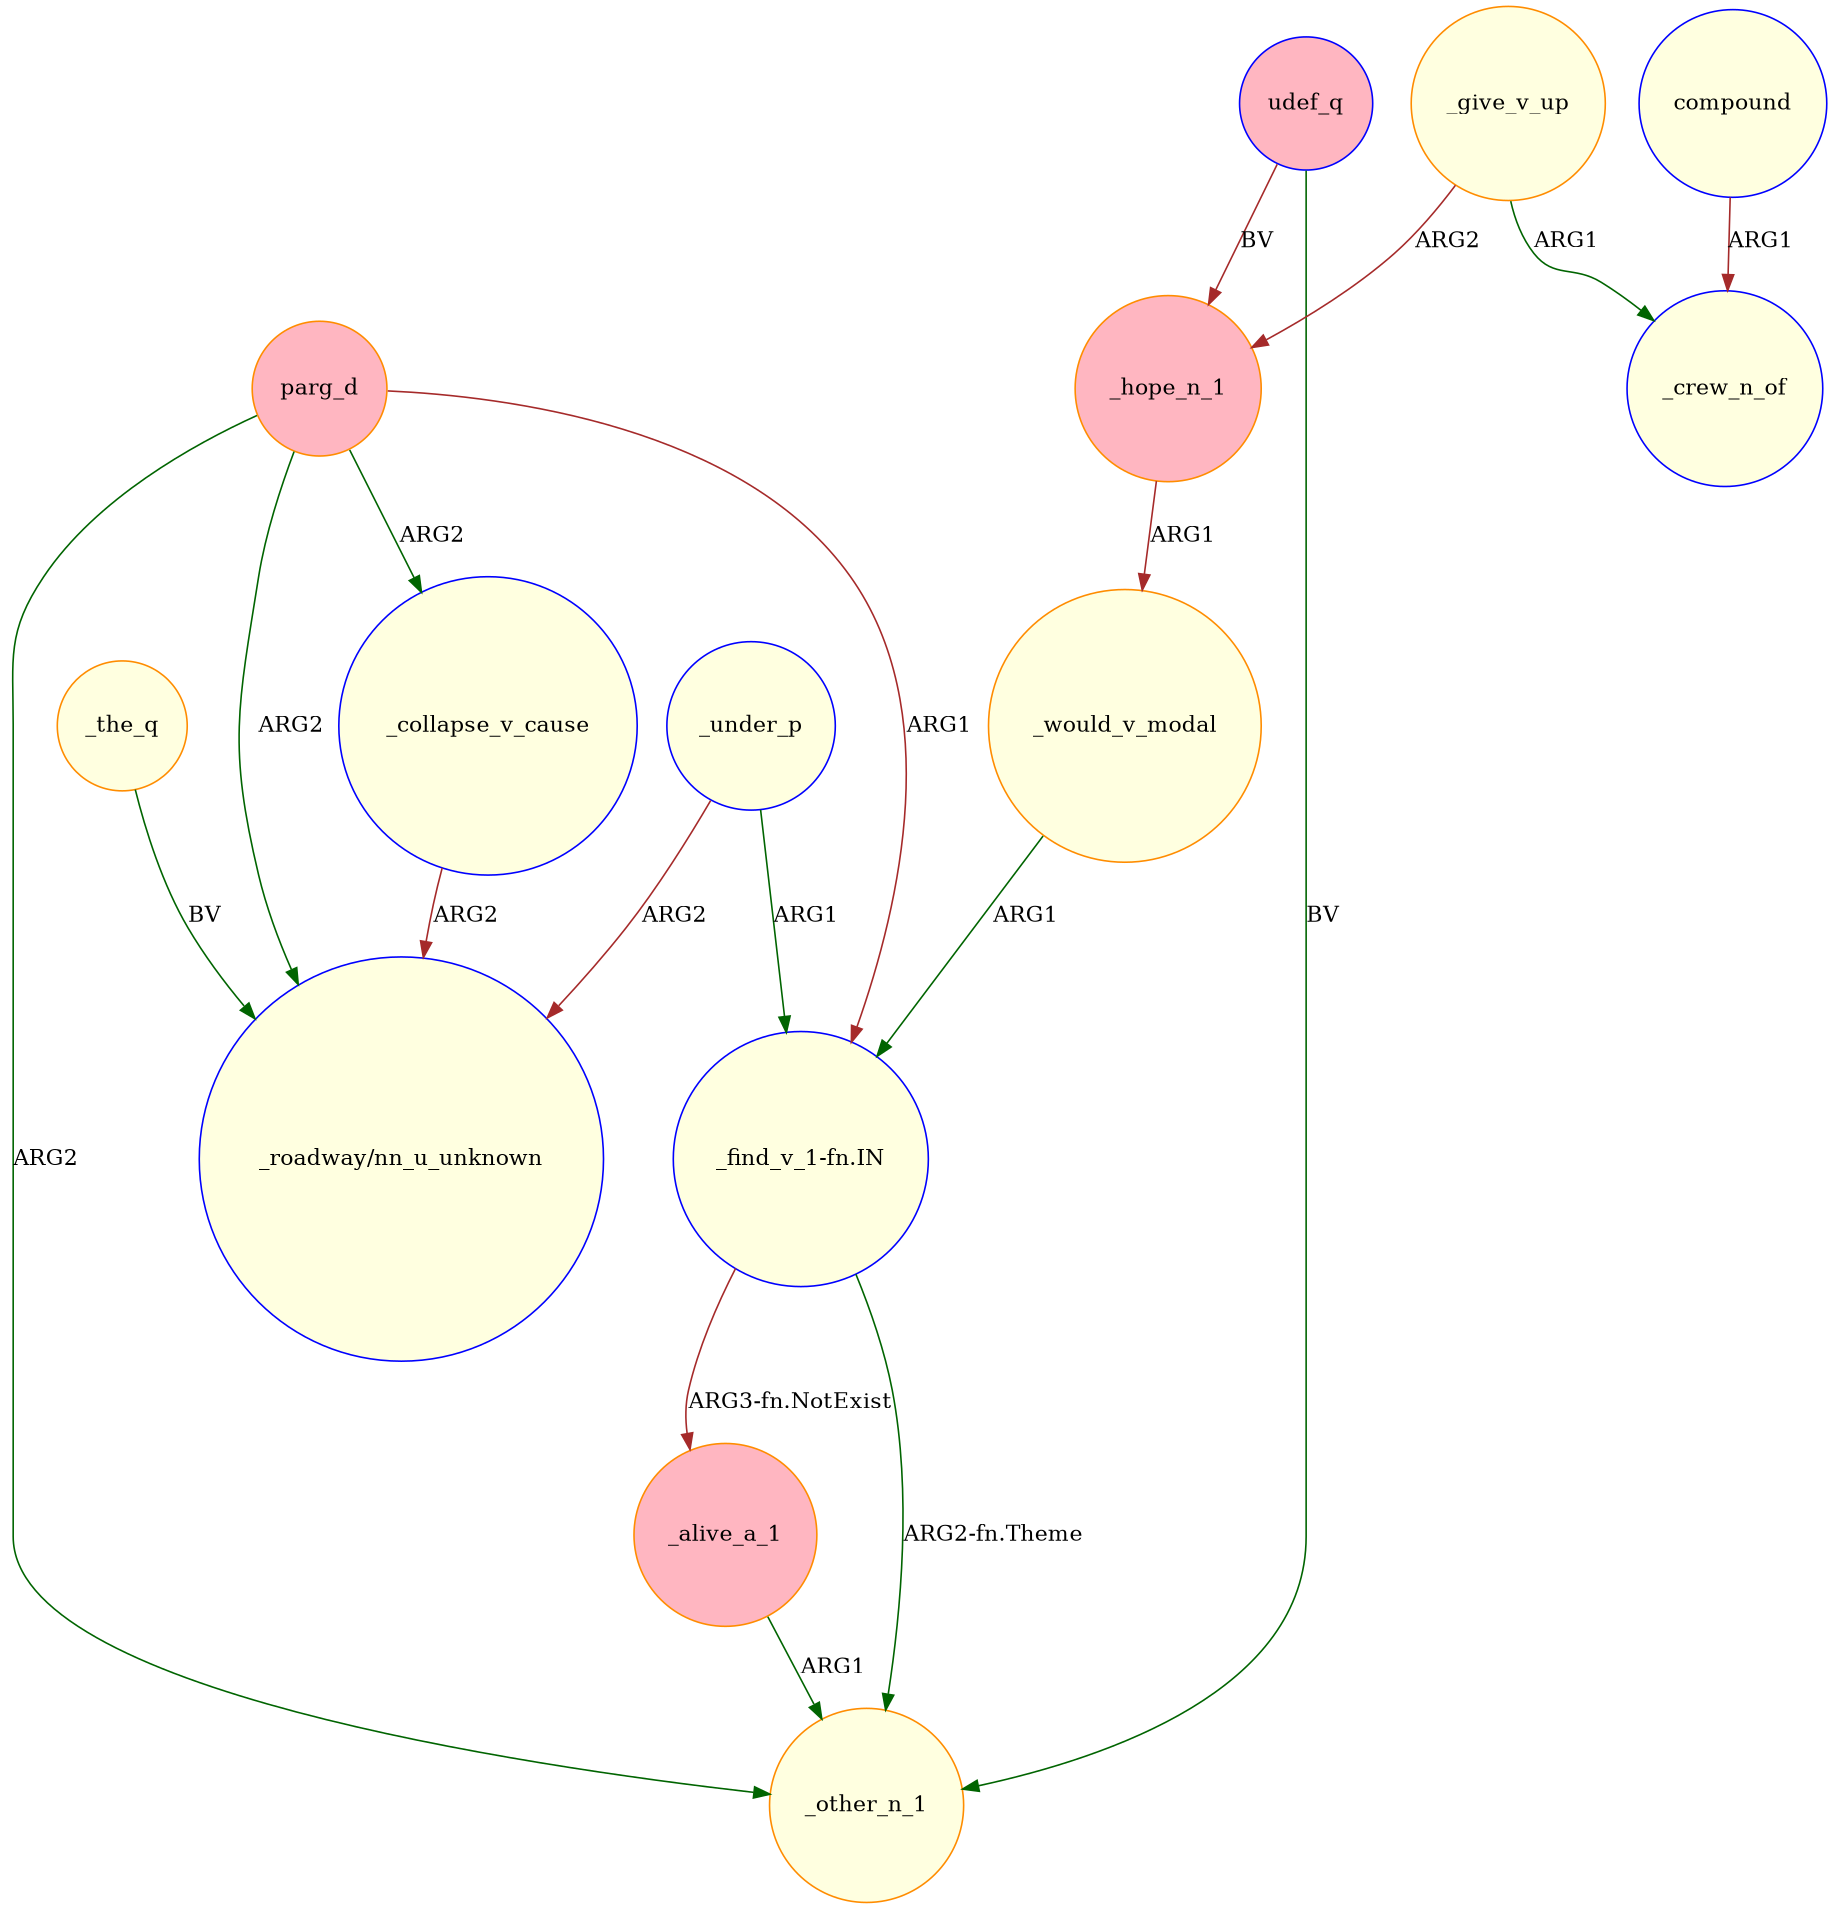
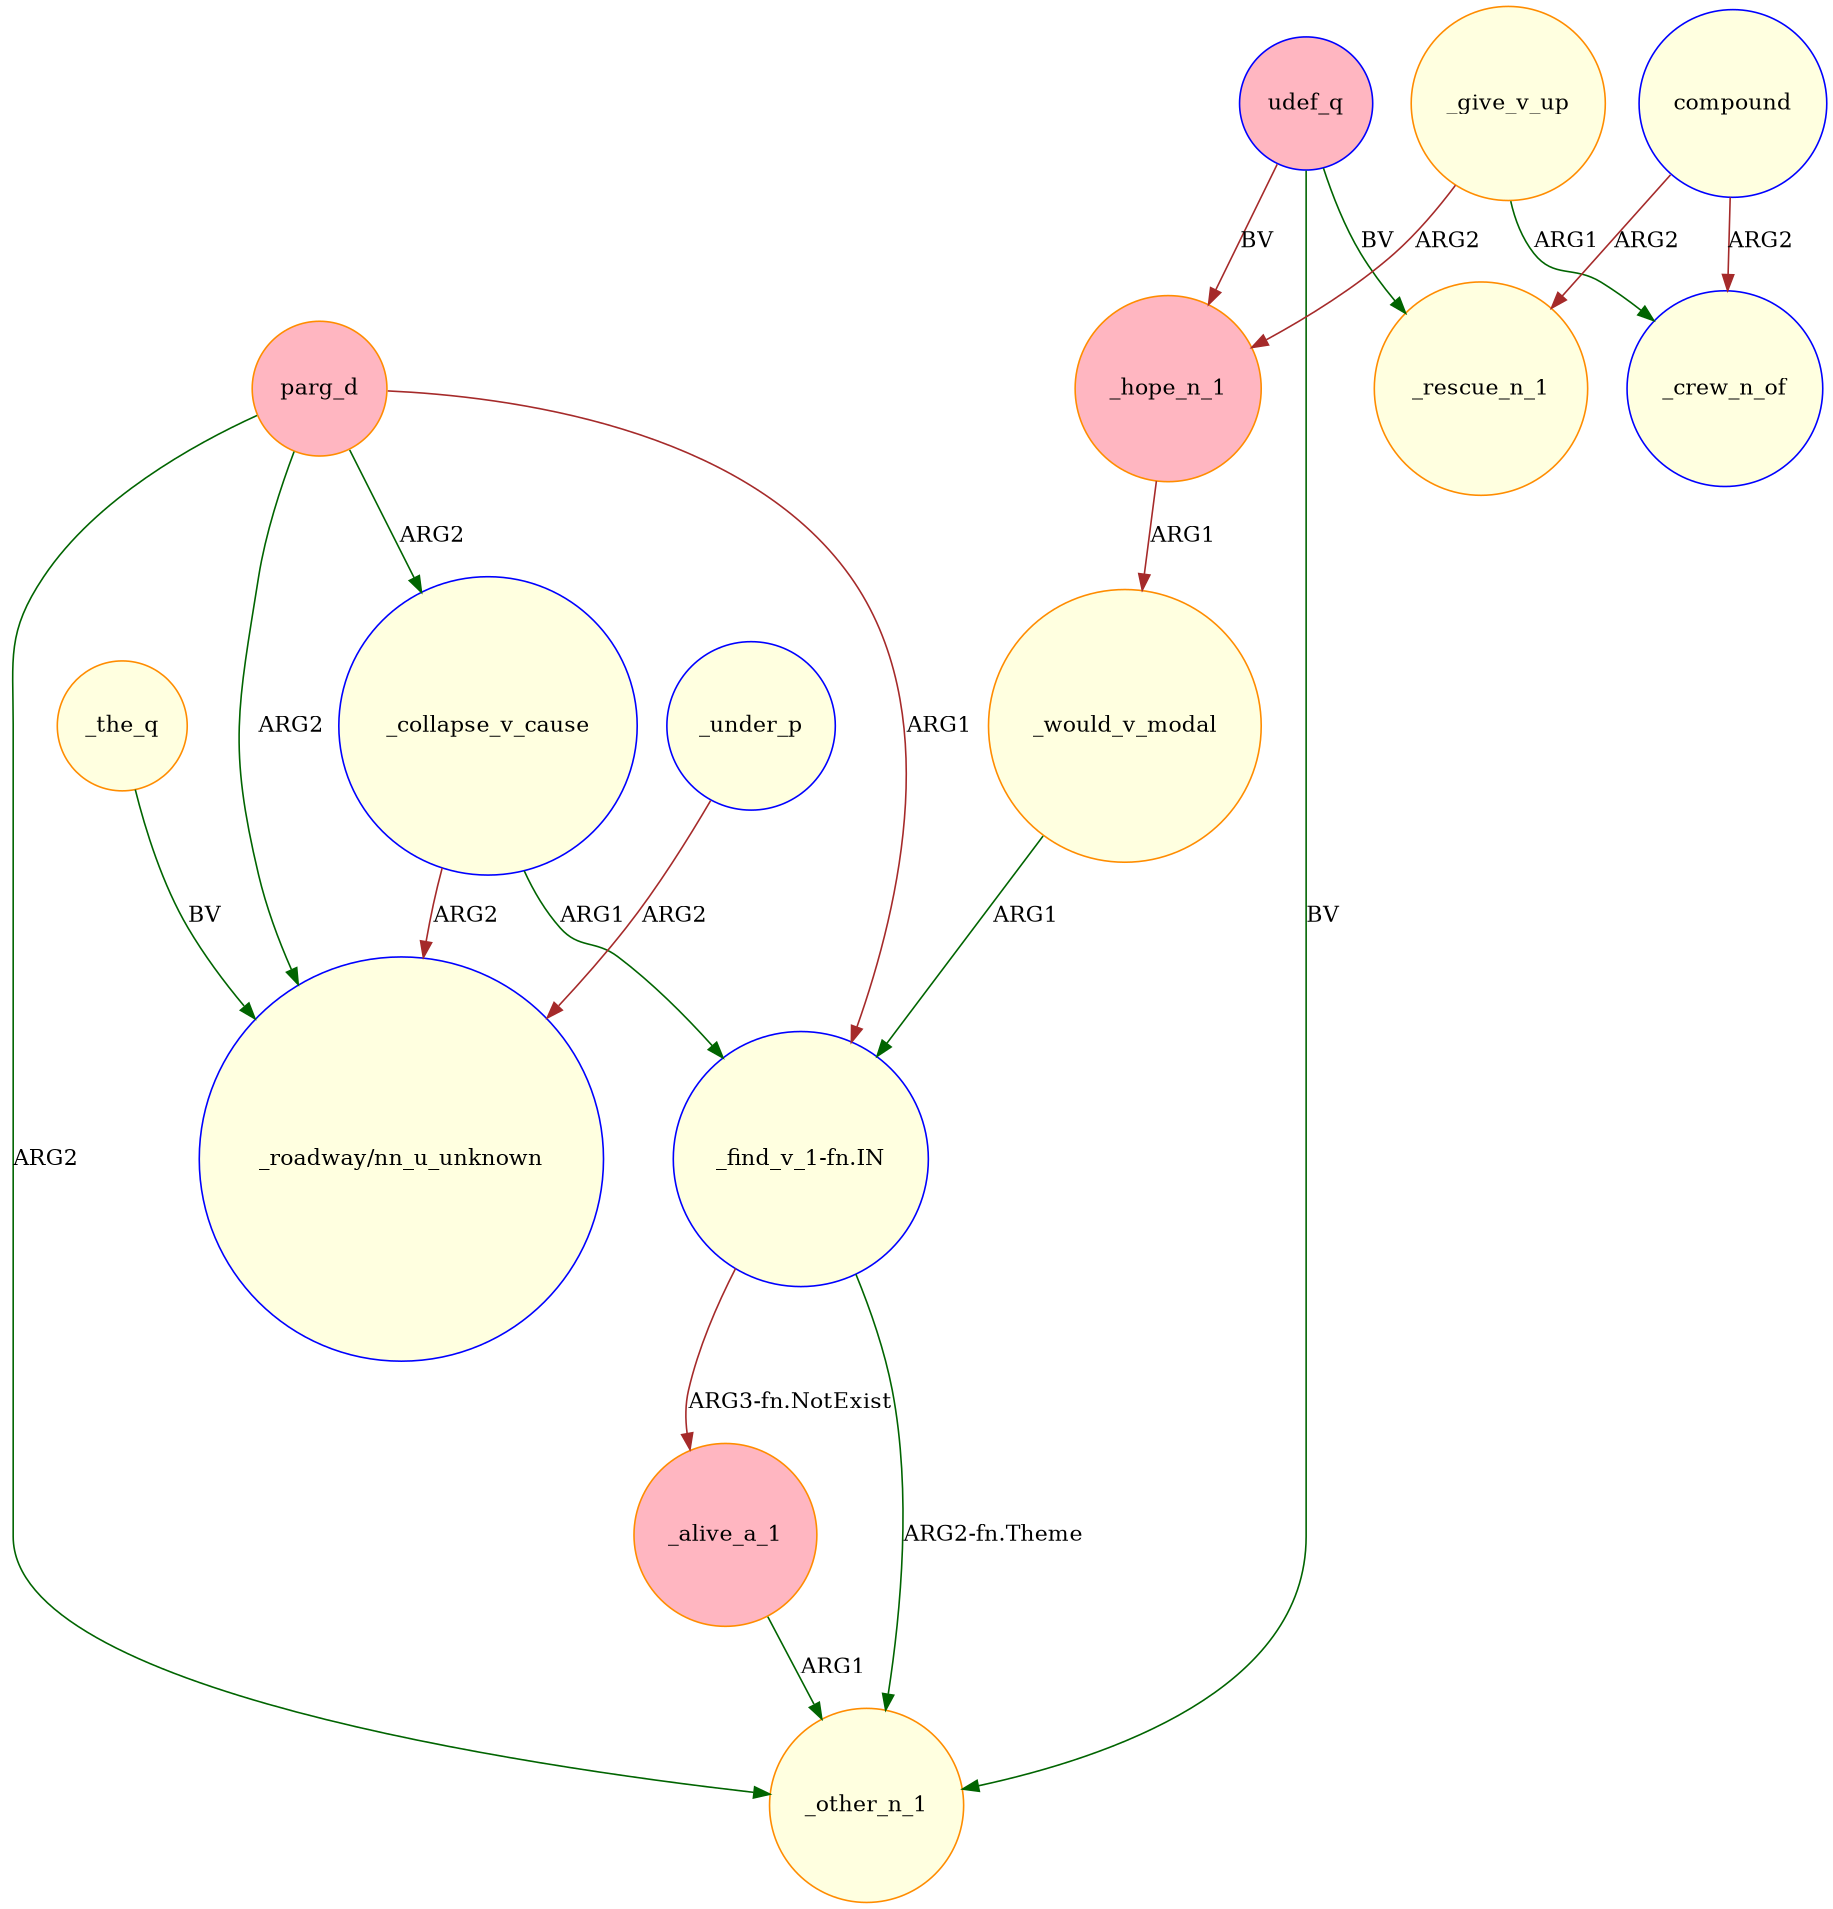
edge "compound" -> "_crew_n_of": label "ARG1" -> "ARG2"
node "_rescue_n_1": added
edge "_under_p" -> "_find_v_1-fn.IN": now "_collapse_v_cause" -> "_find_v_1-fn.IN"
